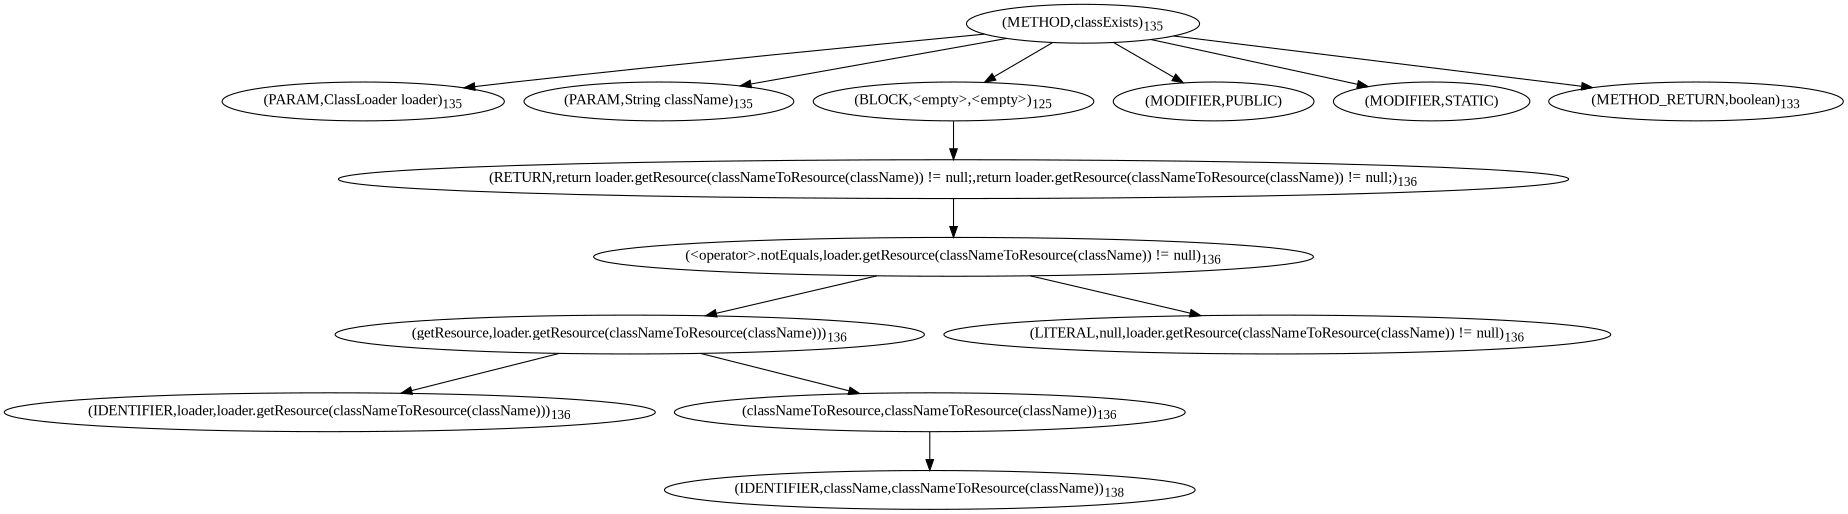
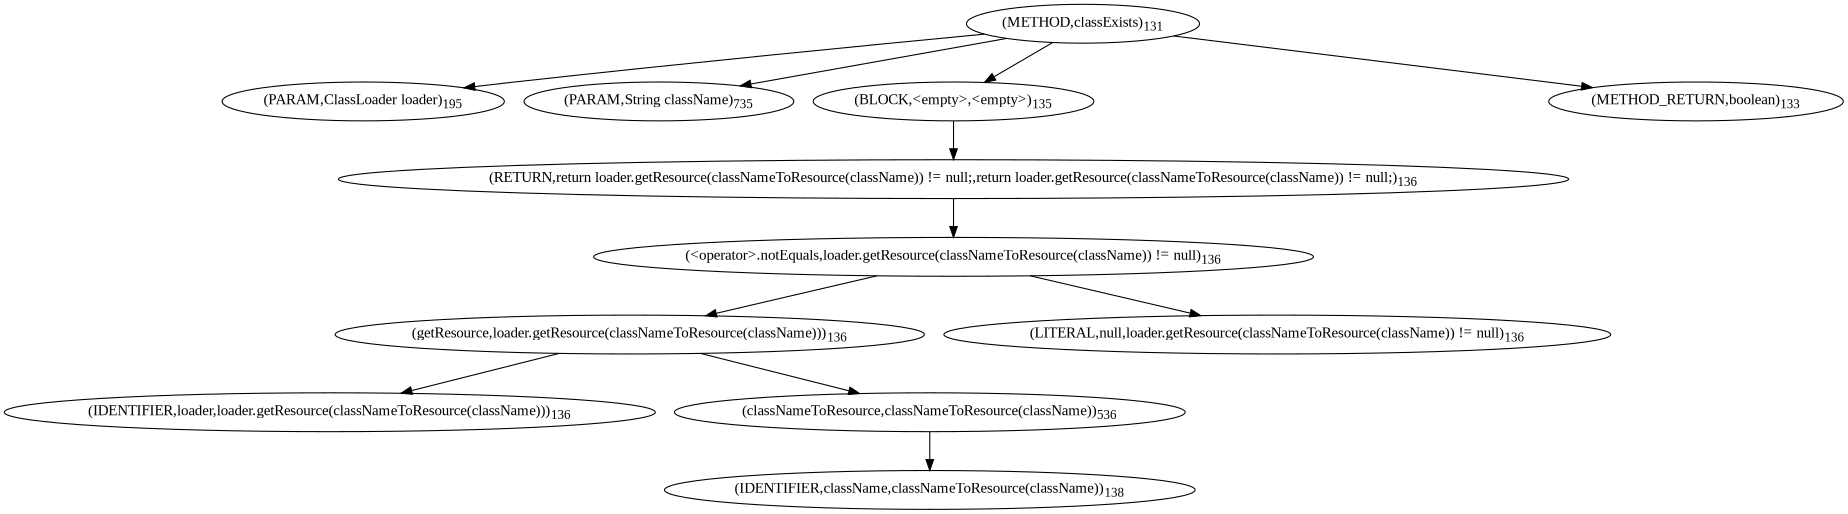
node "(METHOD,classExists)": text "135" -> "131"
node "(PARAM,ClassLoader loader)": text "135" -> "195"
node "(PARAM,String className)": text "135" -> "735"
node "(BLOCK,<empty>,<empty>)": text "125" -> "135"
node "(MODIFIER,PUBLIC)": removed
node "(MODIFIER,STATIC)": removed
node "(classNameToResource,classNameToResource(className))": text "136" -> "536"
